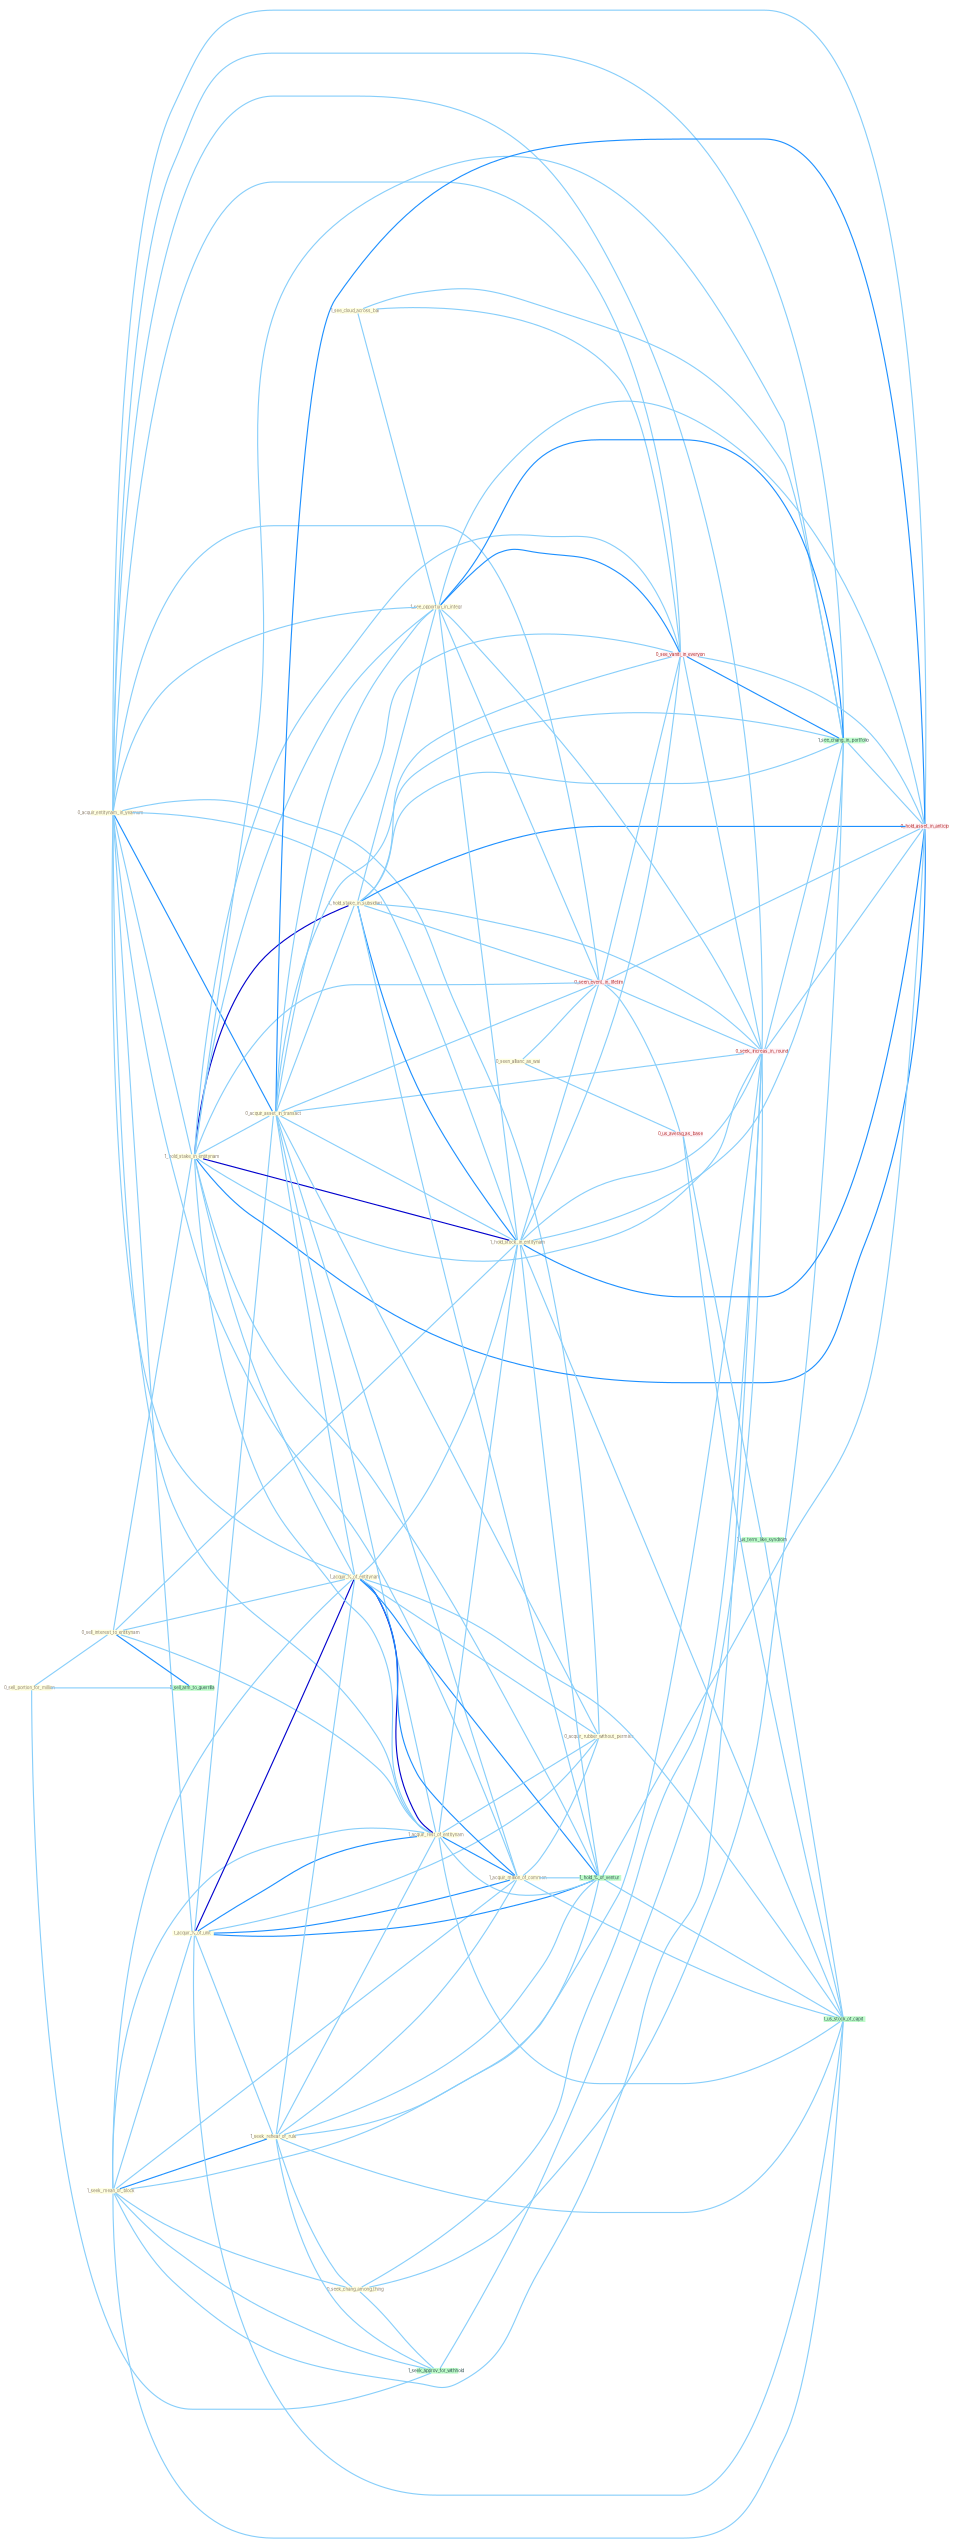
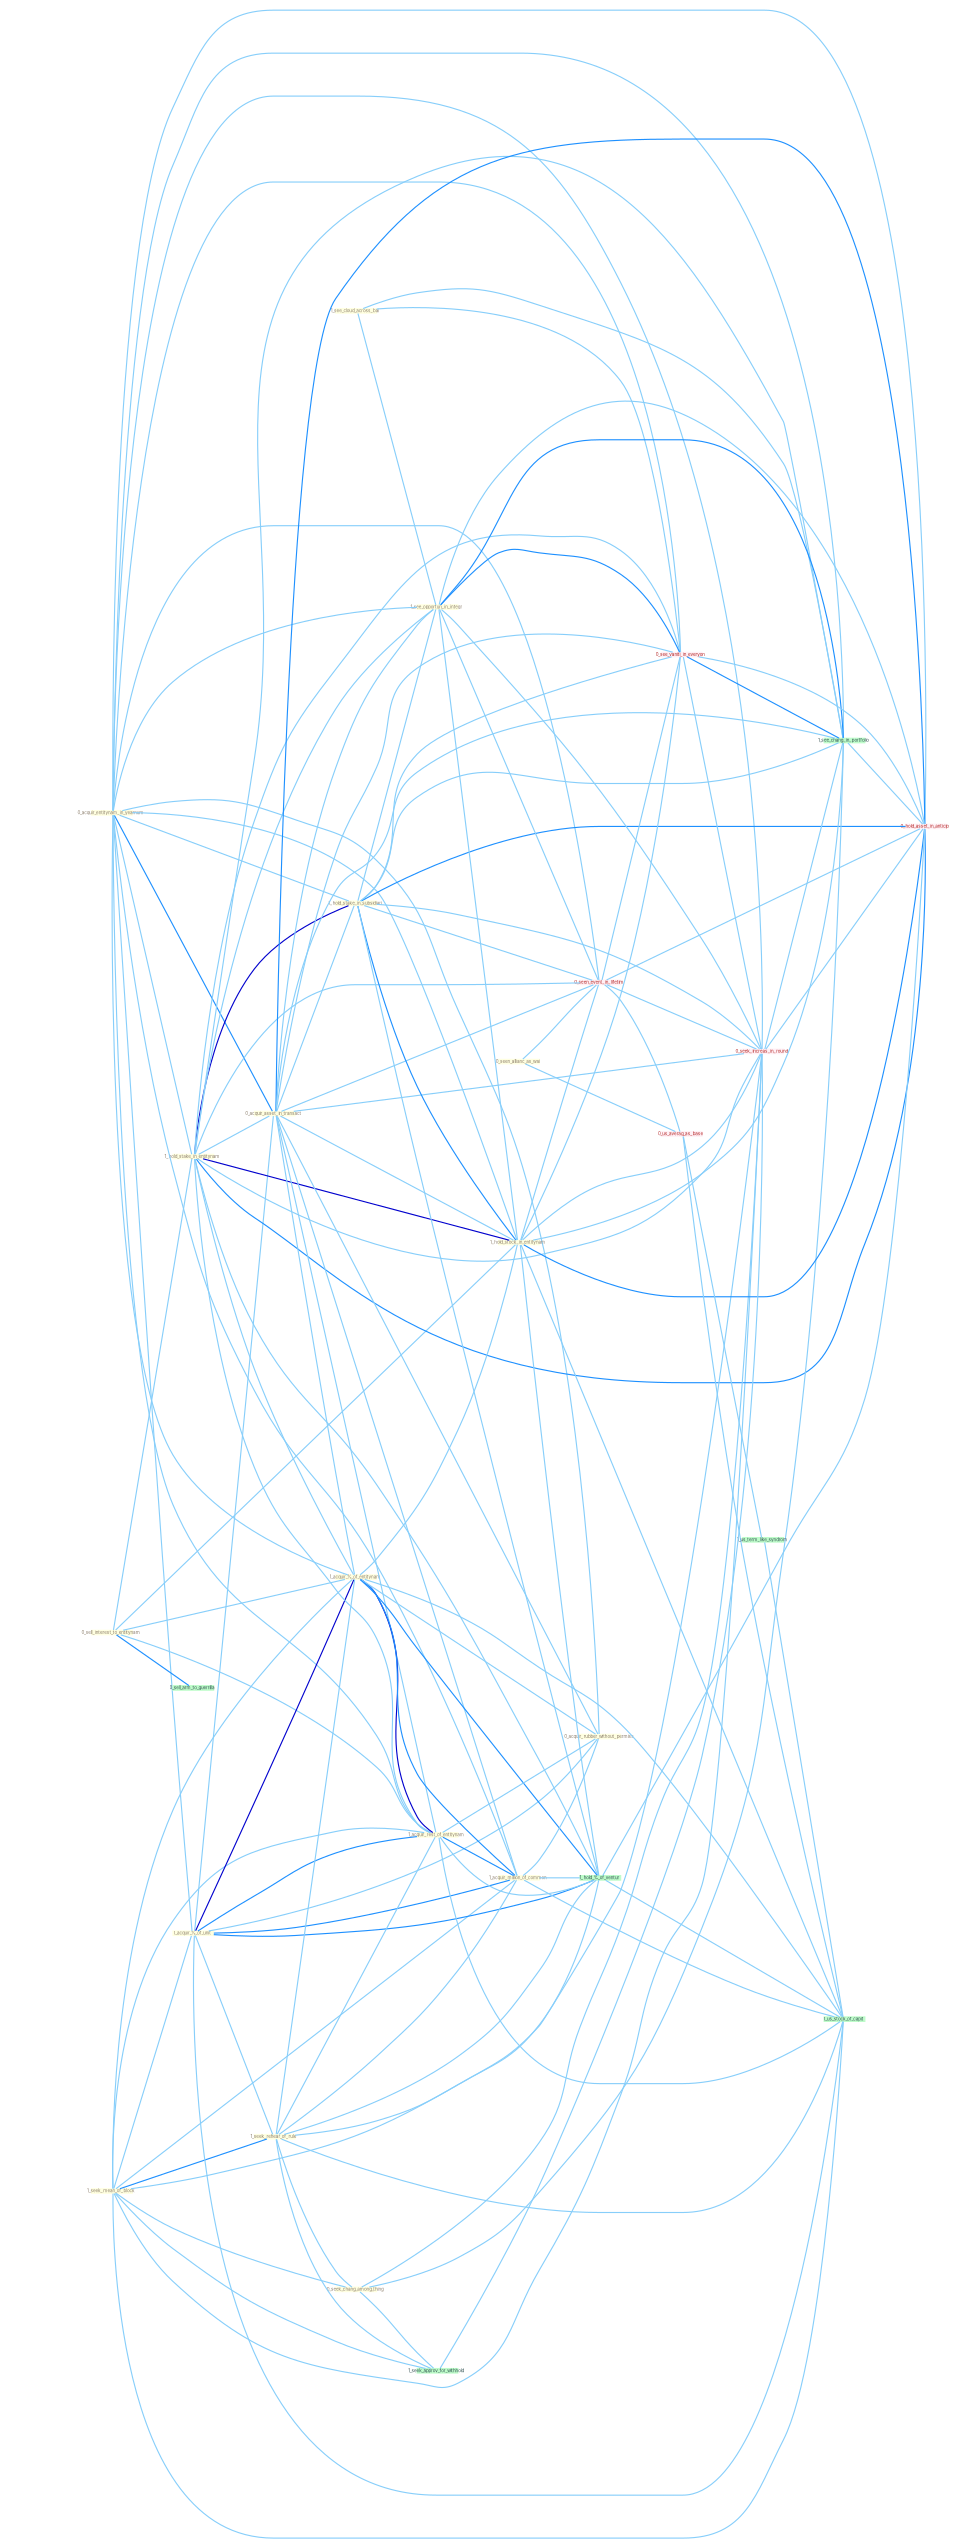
edge "0_acquir_entitynam_in_yearnum" -- "1_hold_stake_in_subsidiari": added
edge "1_hold_stock_in_entitynam" -- "1_acquir_rest_of_entitynam": removed
node "0_sell_portion_for_million": removed
